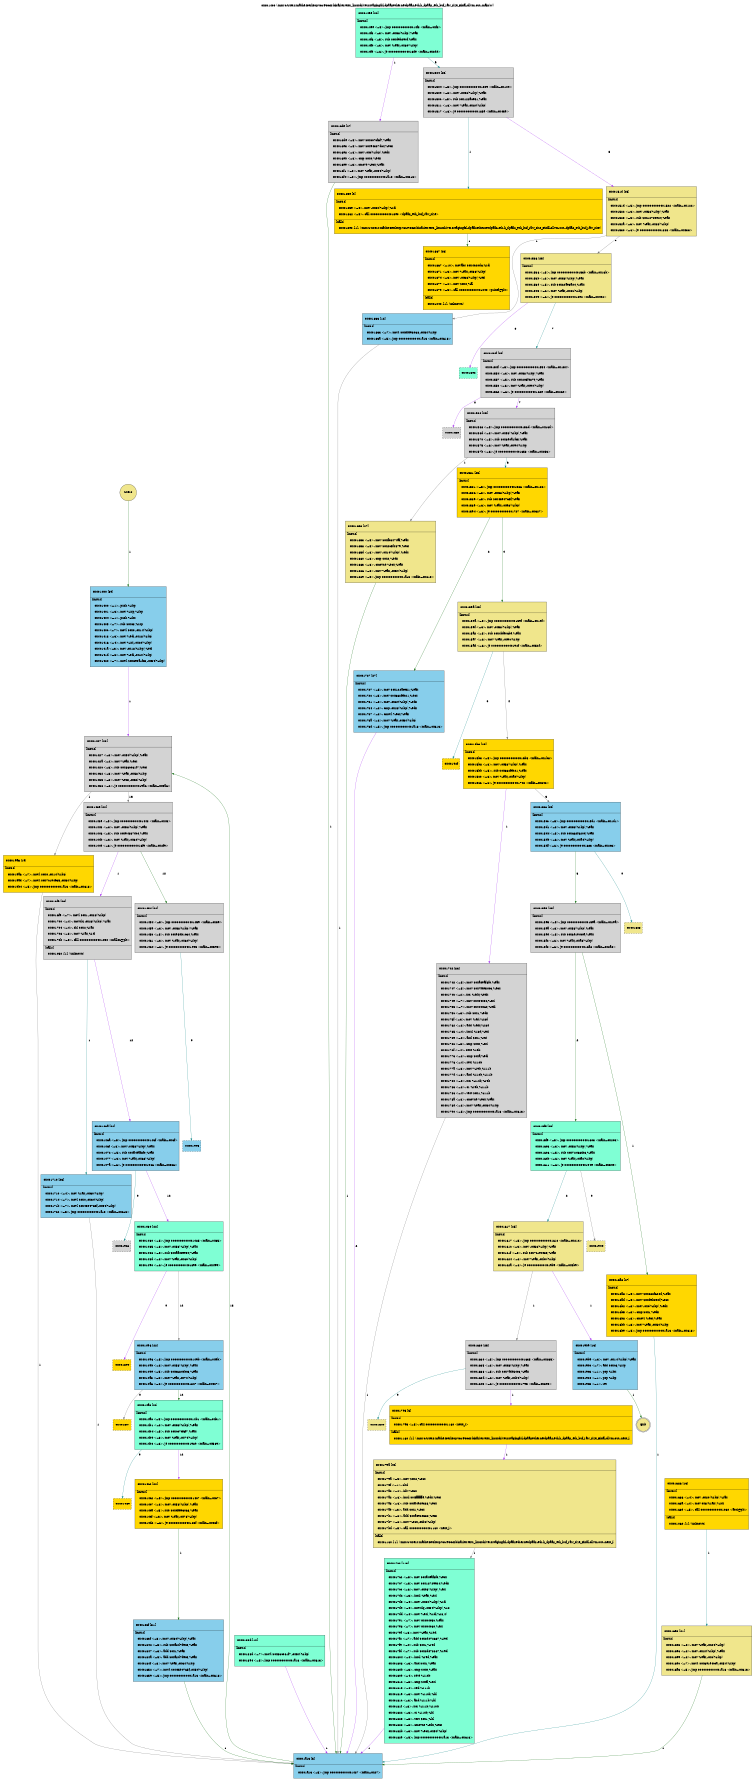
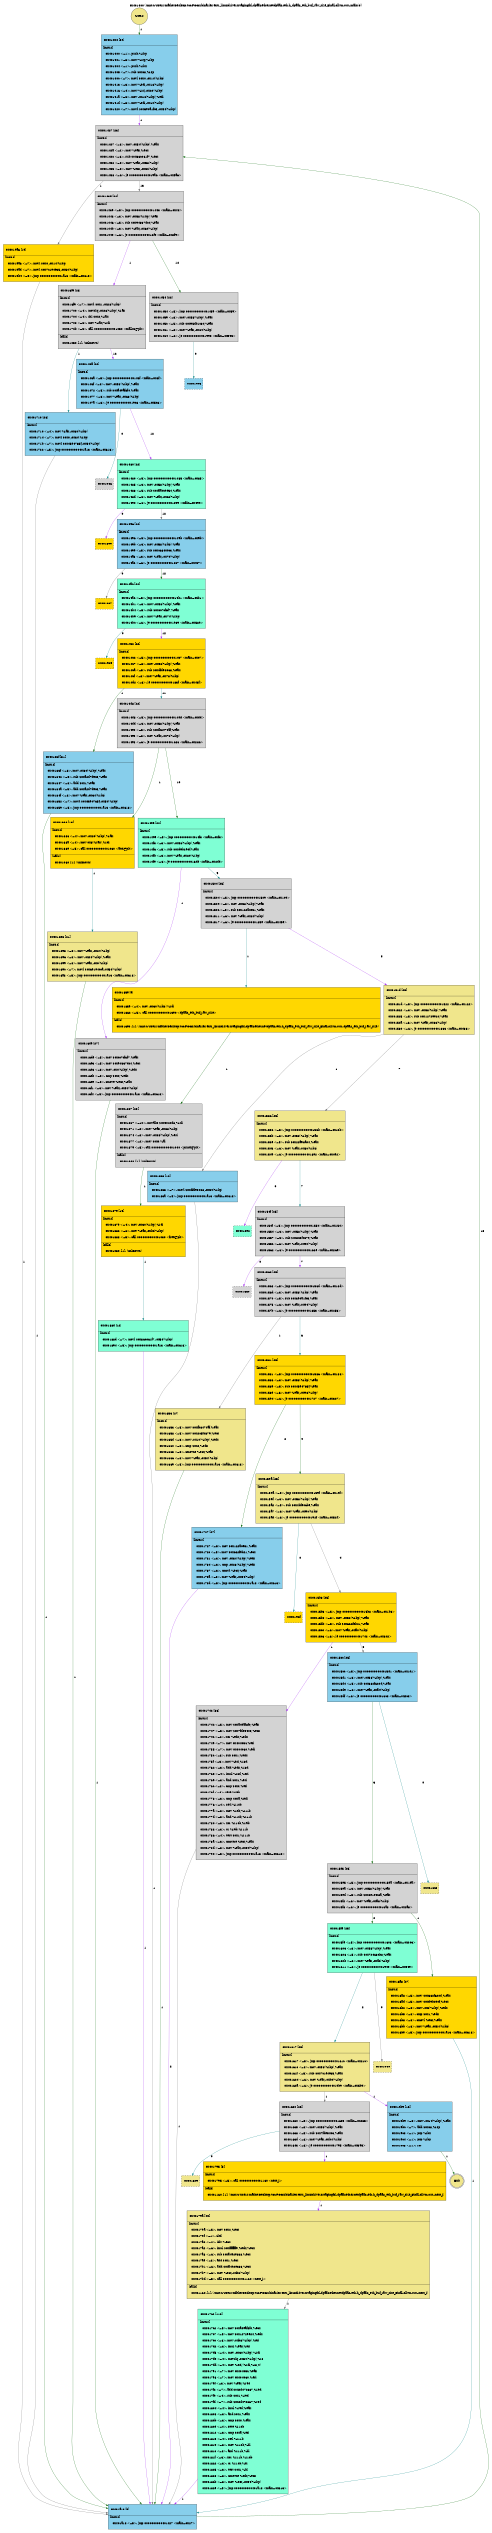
node "0x401867 [23]": fillcolor gold -> lightgrey
node "0x4014d8 [22]": added
node "0x40187e [15]": added
